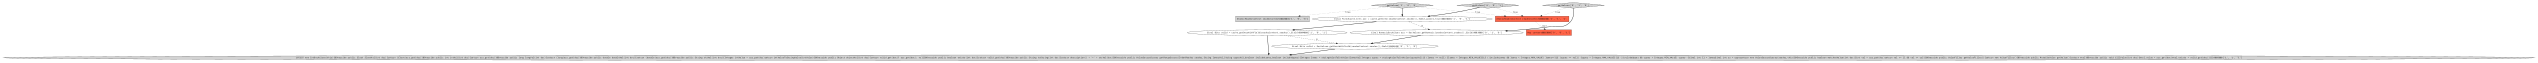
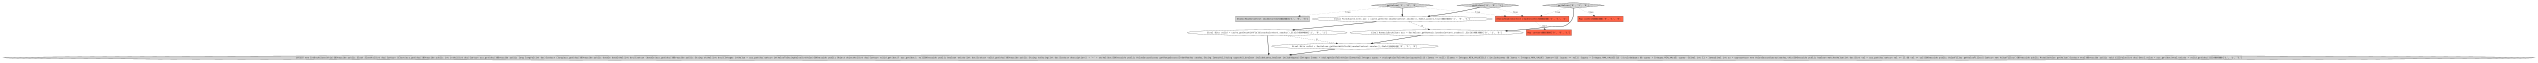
node "Map context@@@2@@@['0', '1', '0']": added
